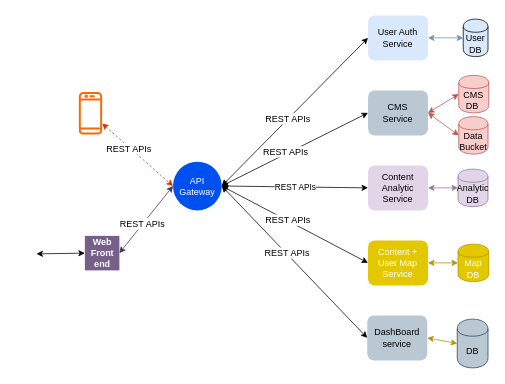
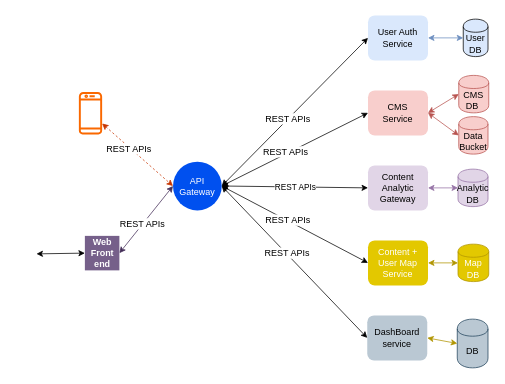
node "CMS Service": fillcolor #bac8d3 -> #f8cecc
node "Content Analytic Service": label "Content Analytic Service" -> "Content Analytic Gateway"
